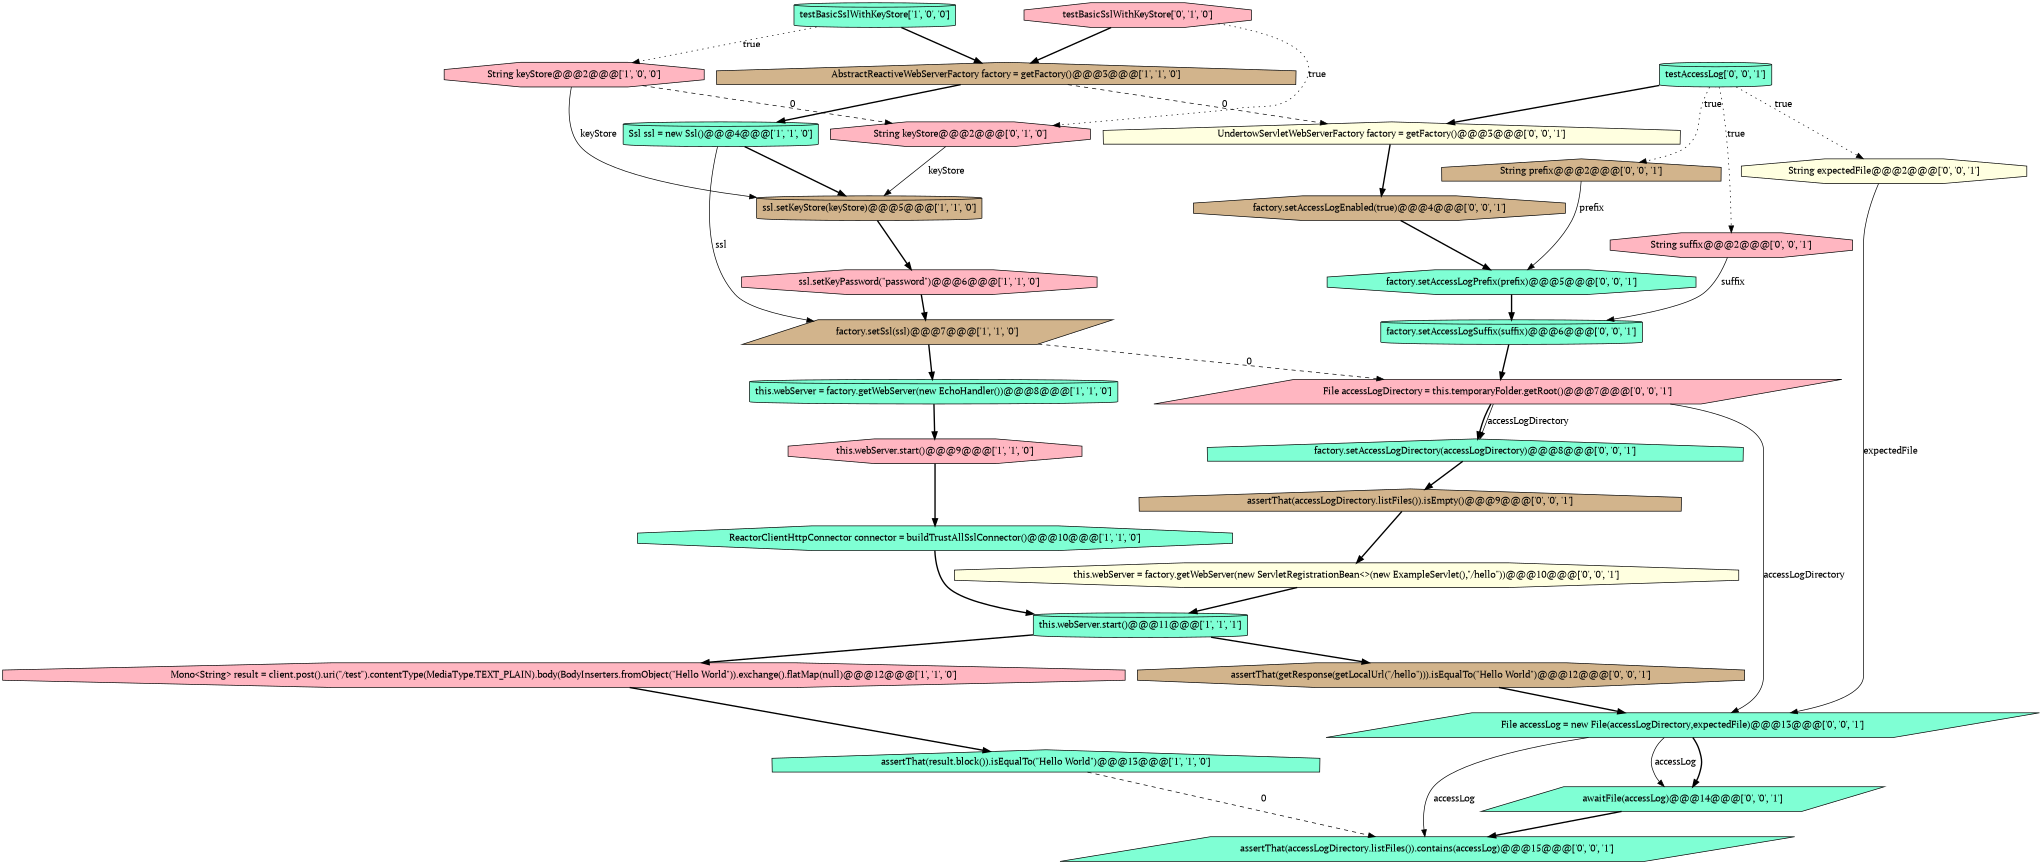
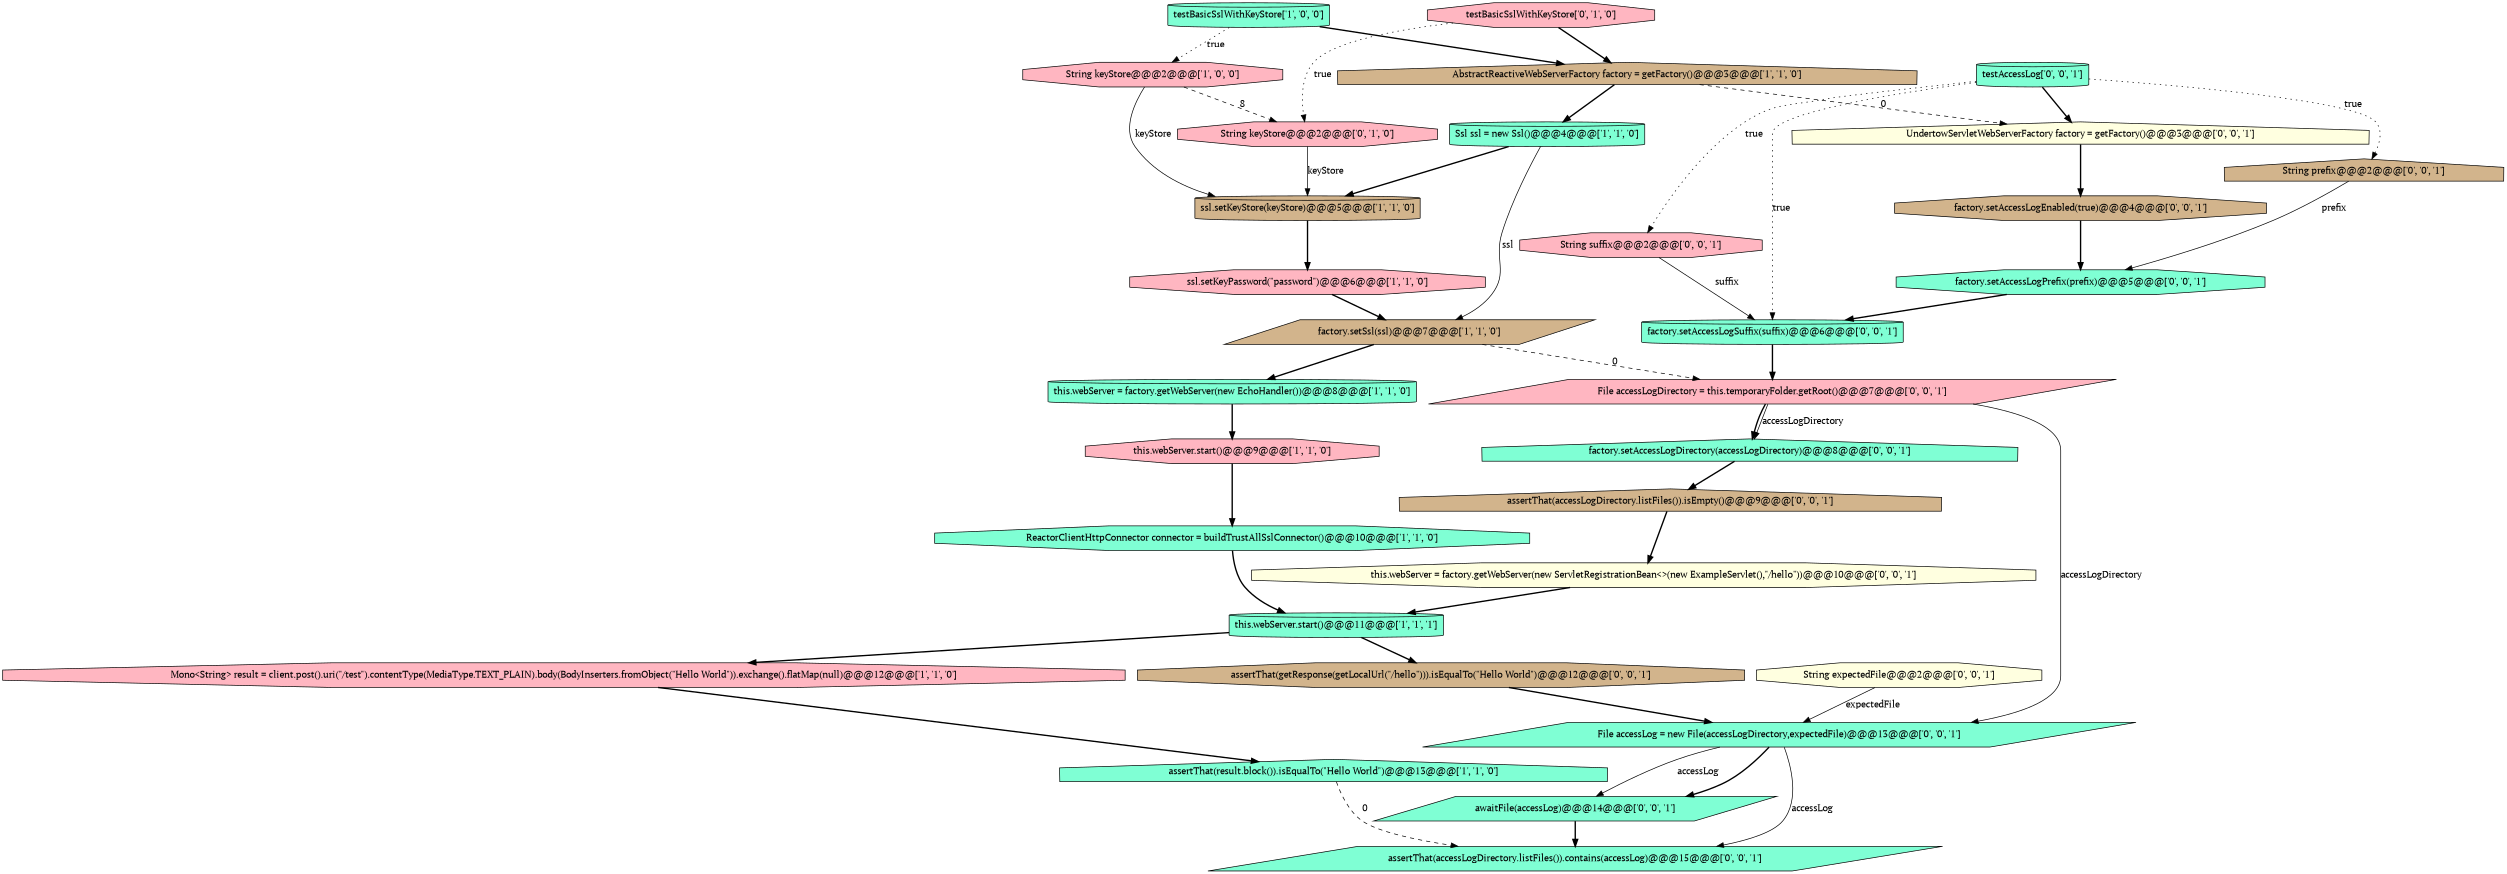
edge "String keyStore@@@2@@@['1', '0', '0']" -> "String keyStore@@@2@@@['0', '1', '0']": label "0" -> "8"
edge "testAccessLog['0', '0', '1']" -> "String expectedFile@@@2@@@['0', '0', '1']": now "testAccessLog['0', '0', '1']" -> "factory.setAccessLogSuffix(suffix)@@@6@@@['0', '0', '1']"
